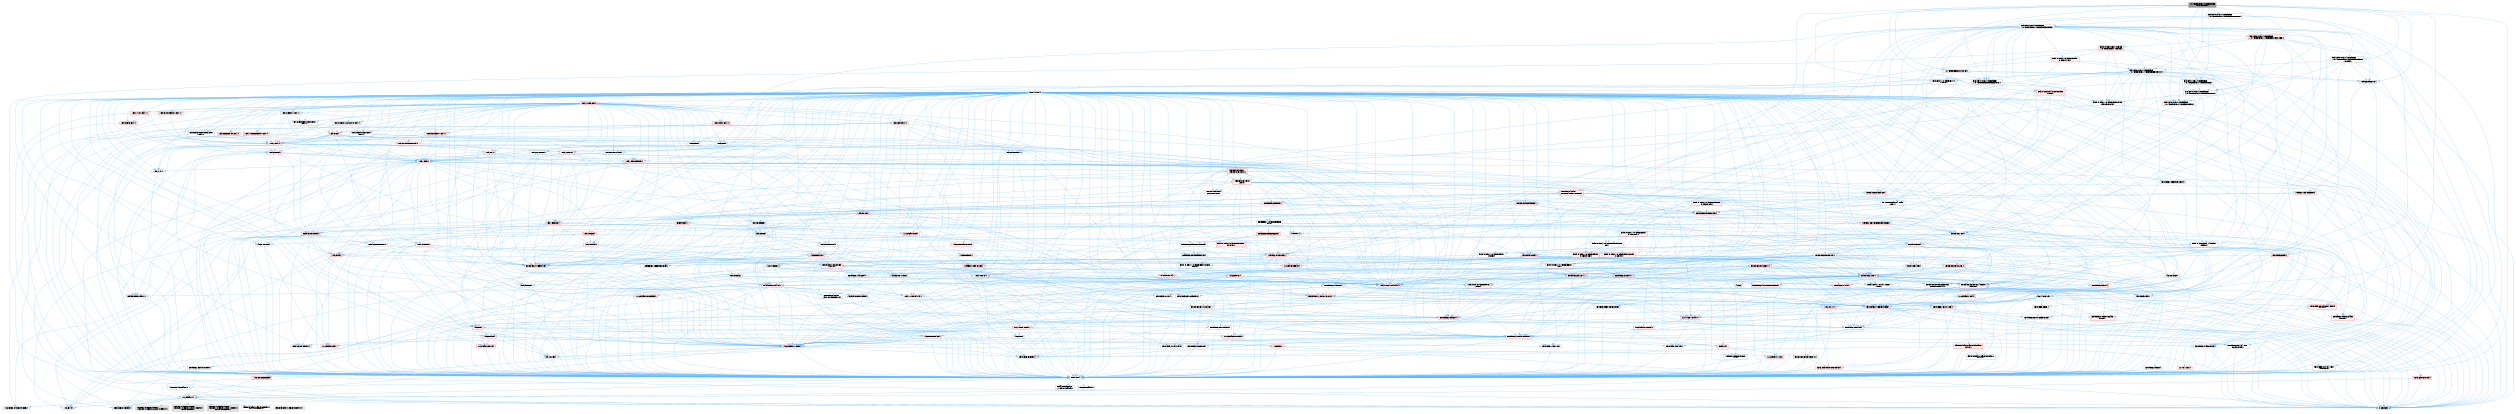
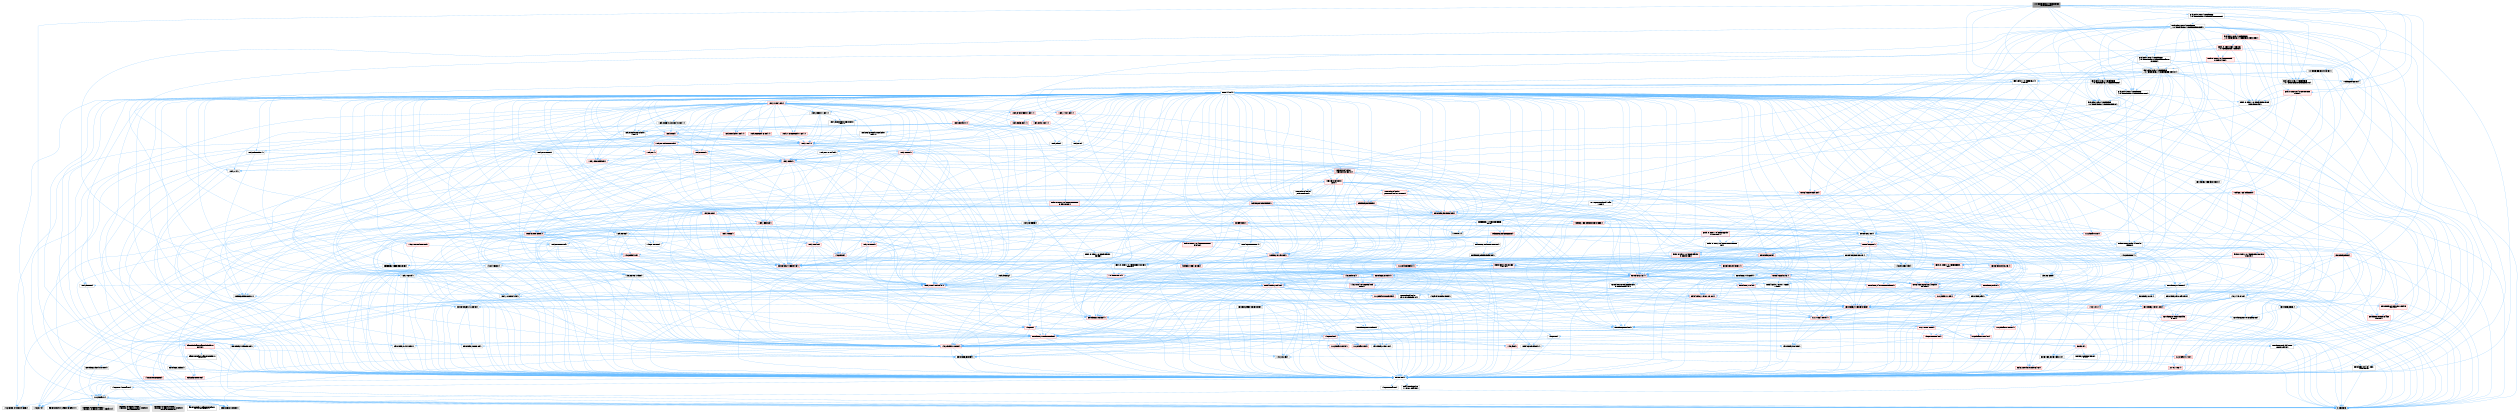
node "limits": removed
